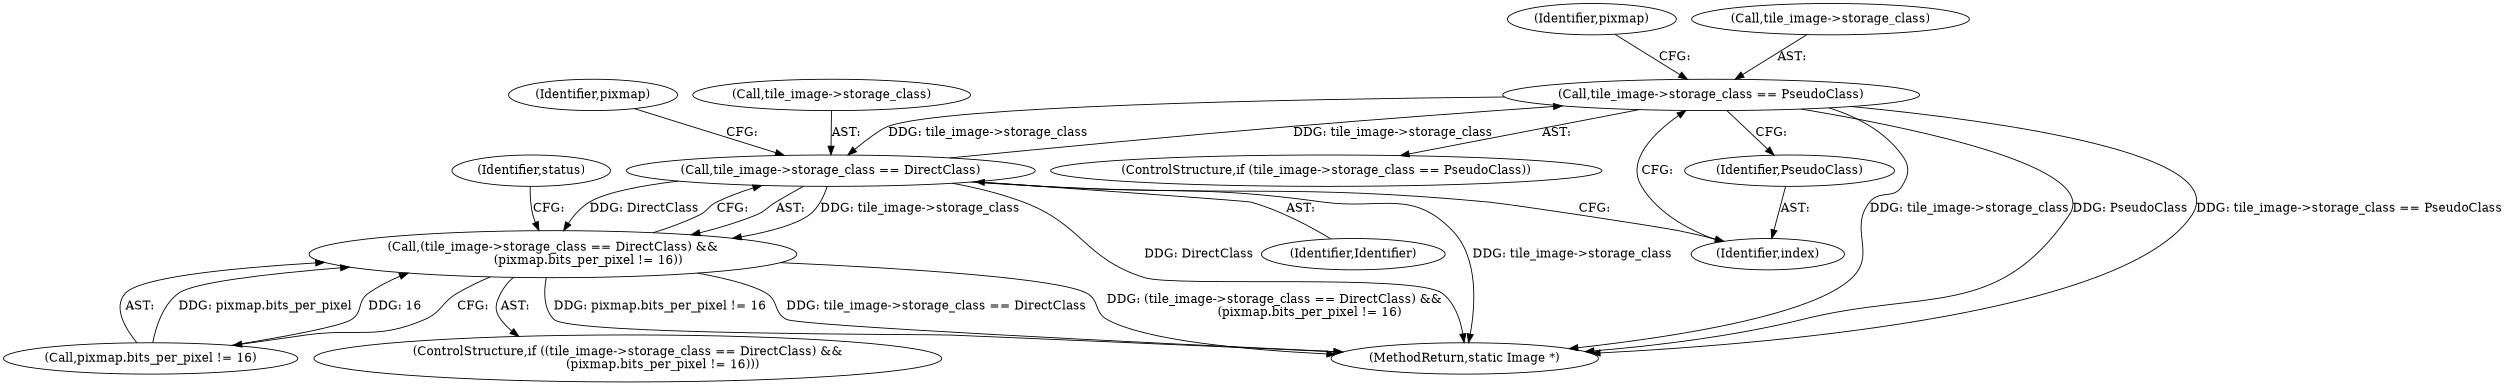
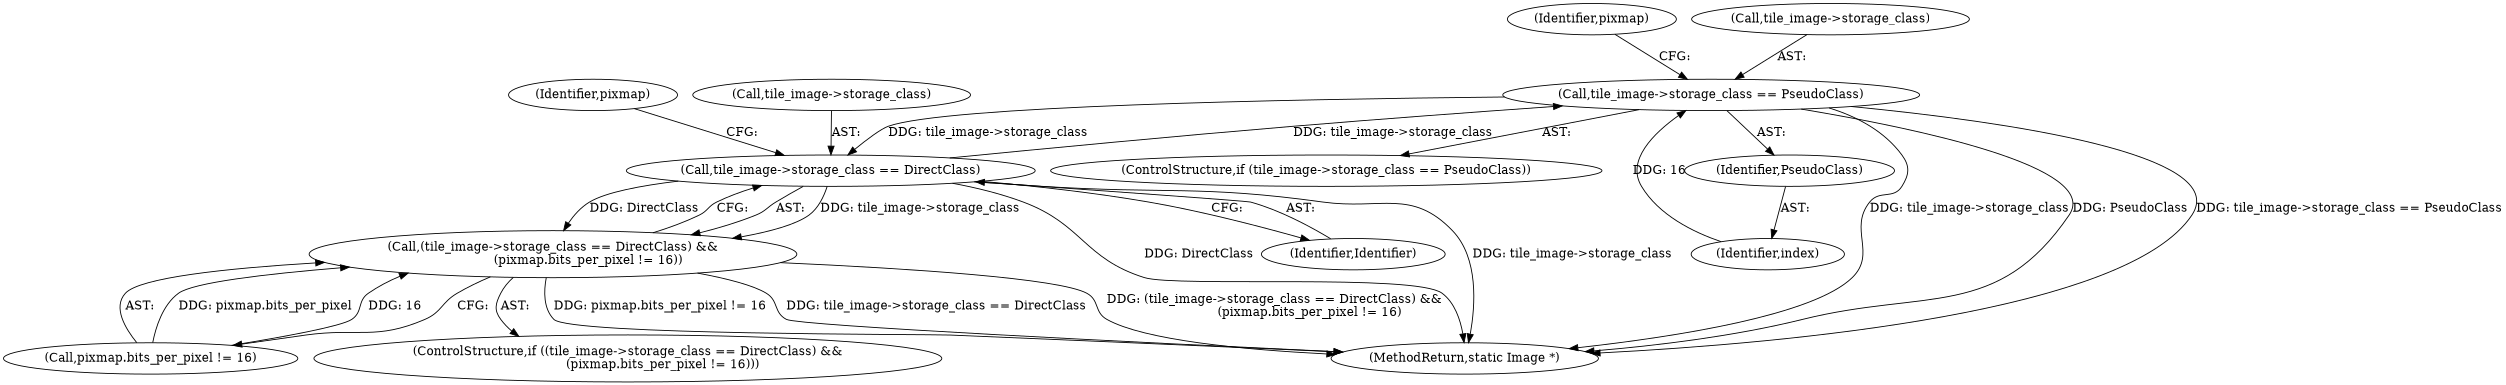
edge "(Call,tile_image->storage_class == PseudoClass)" -> "(Identifier,PseudoClass)": label "CFG: " -> "AST: "
node "(Identifier,status)": removed
edge "(Identifier,index)" -> "(Call,tile_image->storage_class == PseudoClass)": label "CFG: " -> "DDG: 16"
edge "(Call,tile_image->storage_class == DirectClass)" -> "(Identifier,index)": now "(Call,tile_image->storage_class == DirectClass)" -> "(Identifier,Identifier)"
